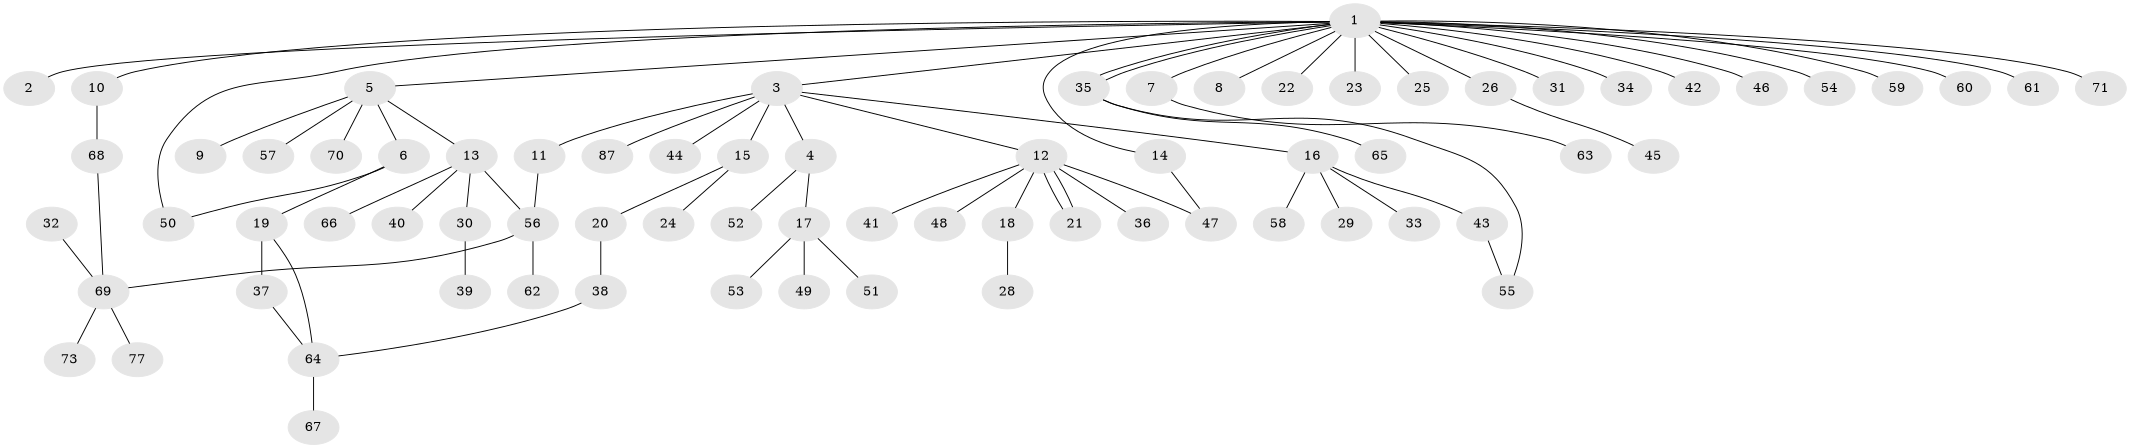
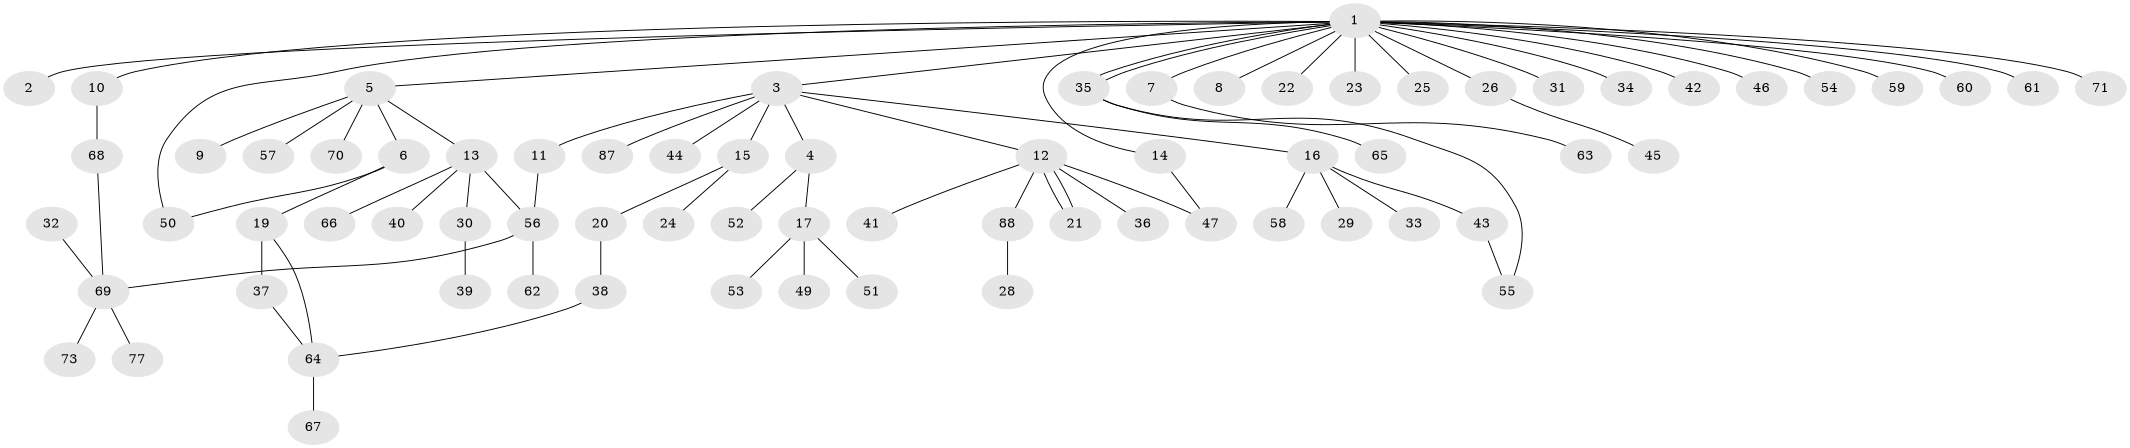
node "48": removed
node "18": label "18" -> "88"
